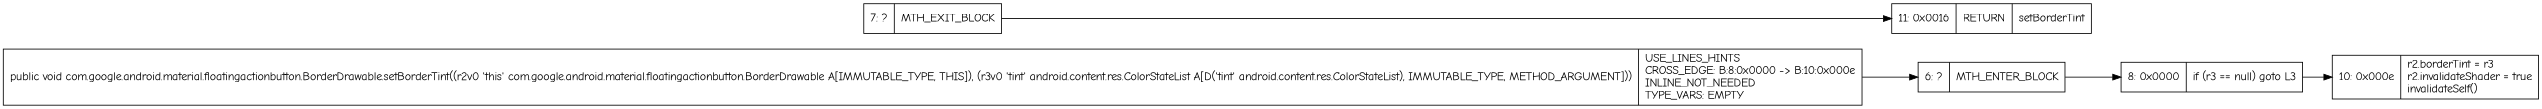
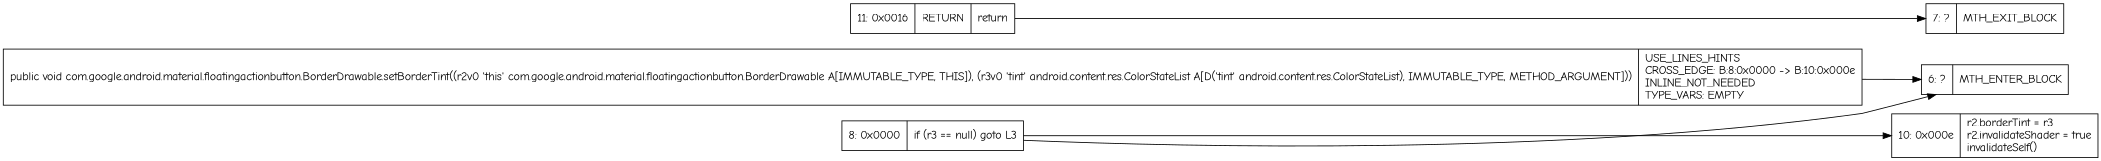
node "11: 0x0016": text "setBorderTint" -> "return"
edge "7: ?" -> "11: 0x0016": reversed
edge "6: ?" -> "8: 0x0000": reversed
